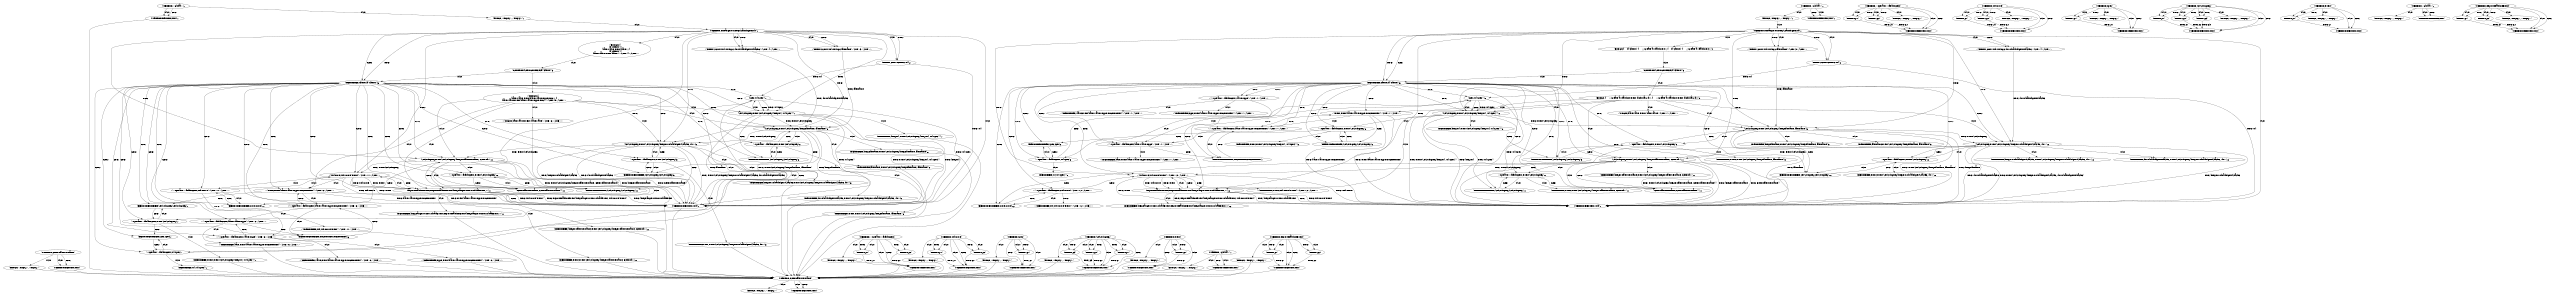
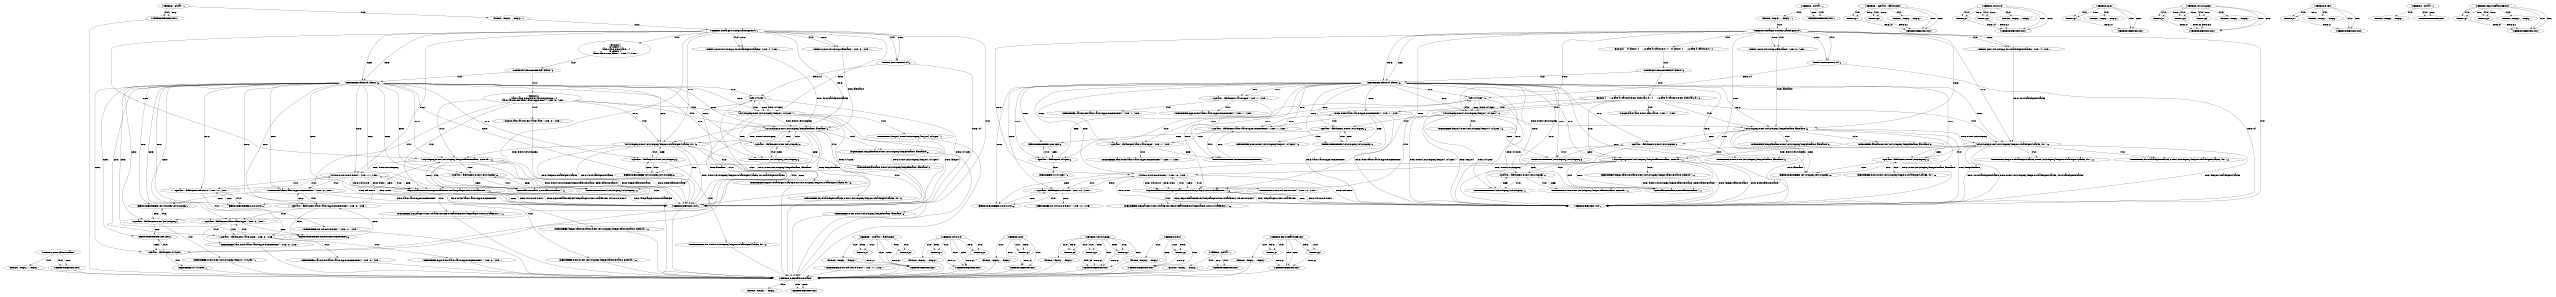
edge "<(<operator>.fieldAccess,Value::Type)<SUB>7</SUB>>" -> "<(<operator>.fieldAccess,base::Value::Type)<SUB>7</SUB>>": label "AST: " -> "CFG: "
edge "<(std.move,std::move(event))<SUB>12</SUB>>" -> "<(<operator>.fieldAccess,std::move)<SUB>12</SUB>>": added, label "AST:"
edge "<(<operator>.fieldAccess,std::move)<SUB>12</SUB>>" -> "<(std.move,std::move(event))<SUB>12</SUB>>": label "CFG: " -> "DDG: "
edge "<(std.move,std::move(event))<SUB>12</SUB>>" -> "<(IDENTIFIER,event,std::move(event))<SUB>12</SUB>>": label "CFG: " -> "AST: "
edge "<(<operator>.fieldAccess,std::move)<SUB>11</SUB>>" -> "<(IDENTIFIER,std,std::move(event))<SUB>11</SUB>>": label "DDG: " -> "AST: "
edge "<(<operator>.fieldAccess,base::Value::Type)<SUB>6</SUB>>" -> "<(<operator>.fieldAccess,Value::Type)<SUB>6</SUB>>": added, label "AST:"
edge "<(<operator>.fieldAccess,Value::Type)<SUB>6</SUB>>" -> "<(<operator>.fieldAccess,base::Value::Type)<SUB>6</SUB>>": label "CFG: " -> "AST: "
node "<(IDENTIFIER,event,std::move(event))<SUB>11</SUB>>": added
